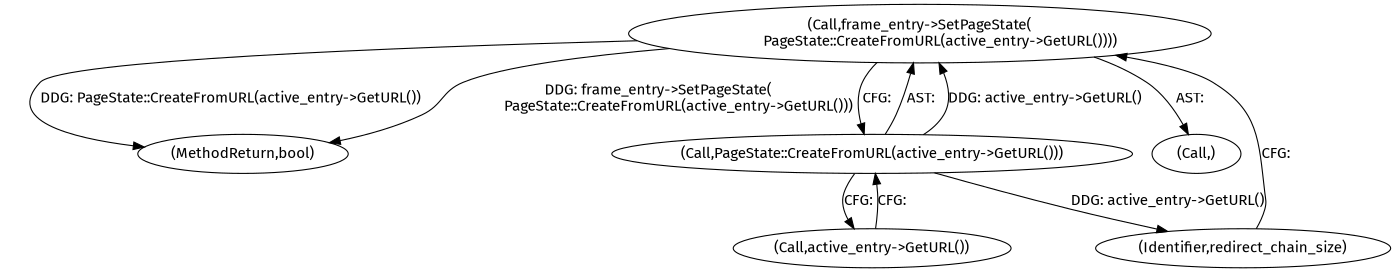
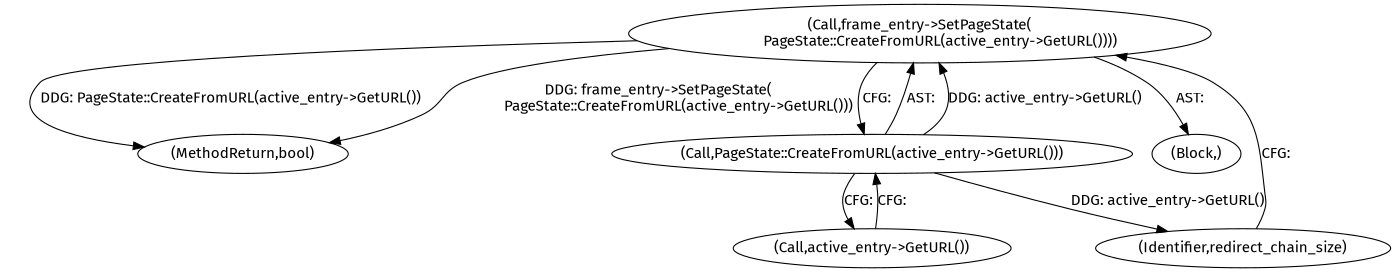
node "(Call,)": label "(Call,)" -> "(Block,)"
